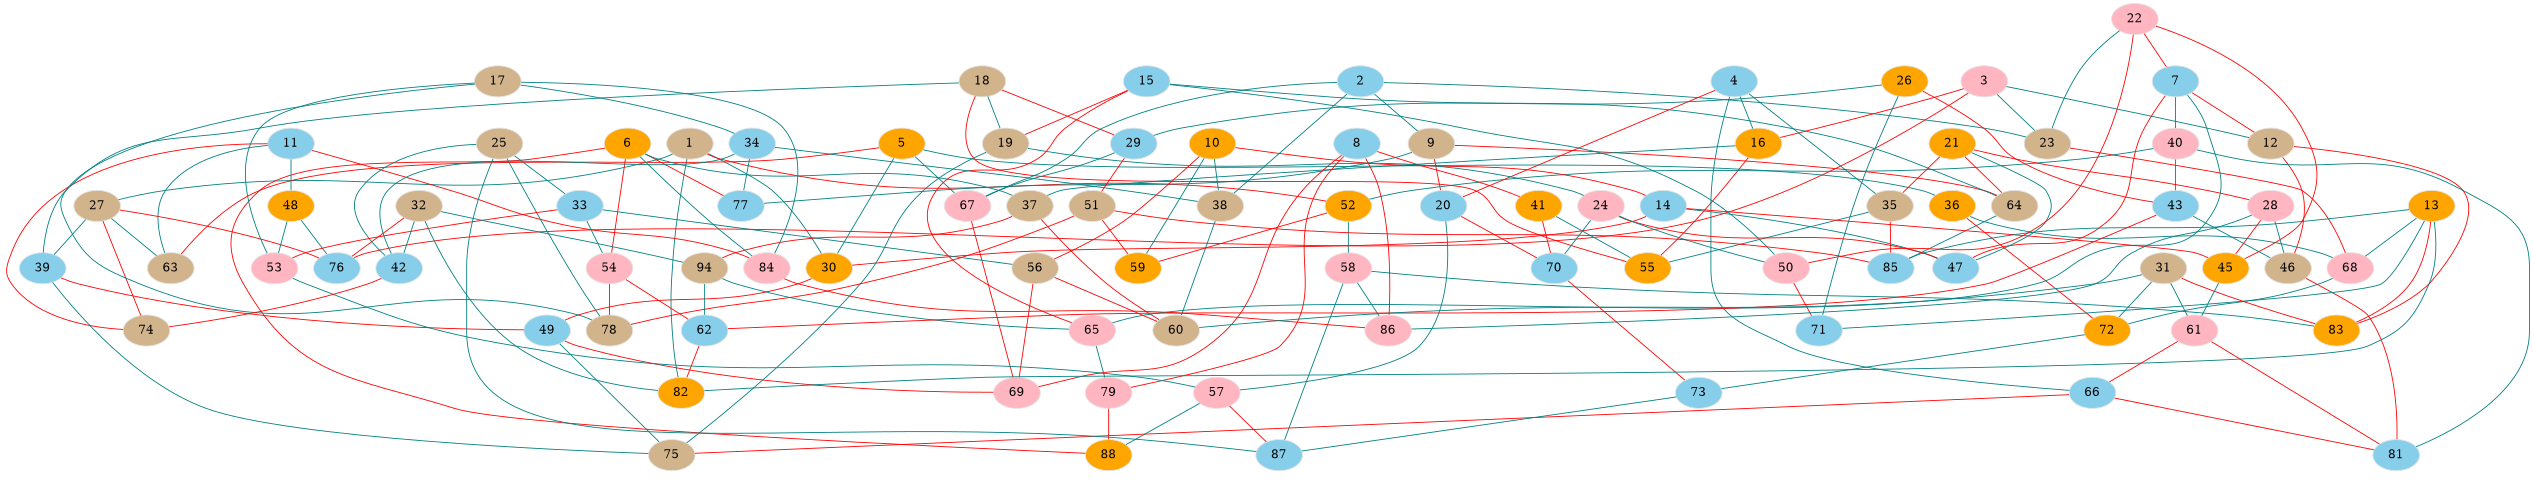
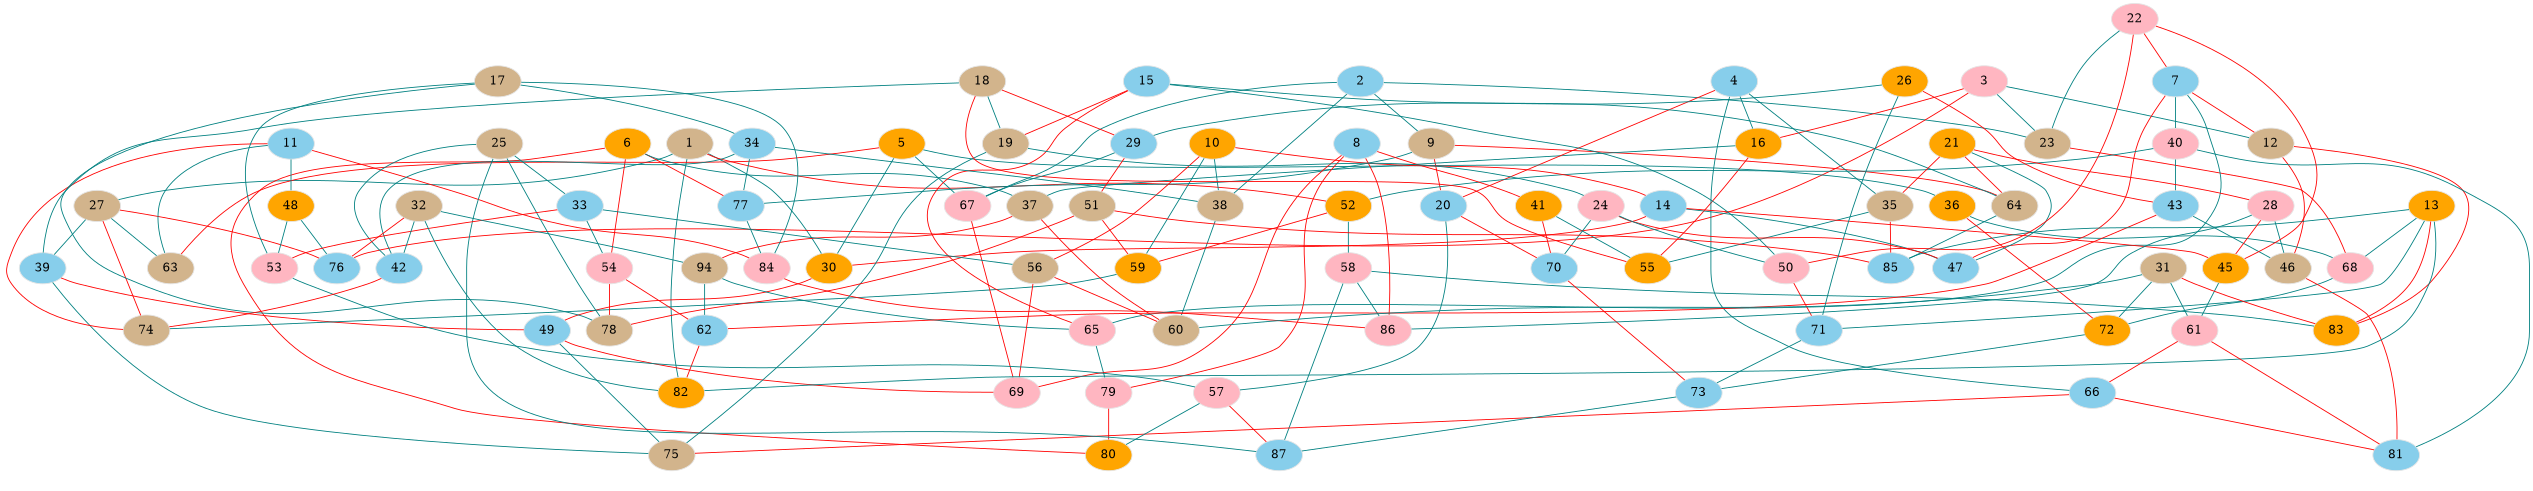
edge "6" -- "84": now "77" -- "84"
edge "59" -- "74": added
edge "71" -- "73": added
node "88": label "88" -> "80"
